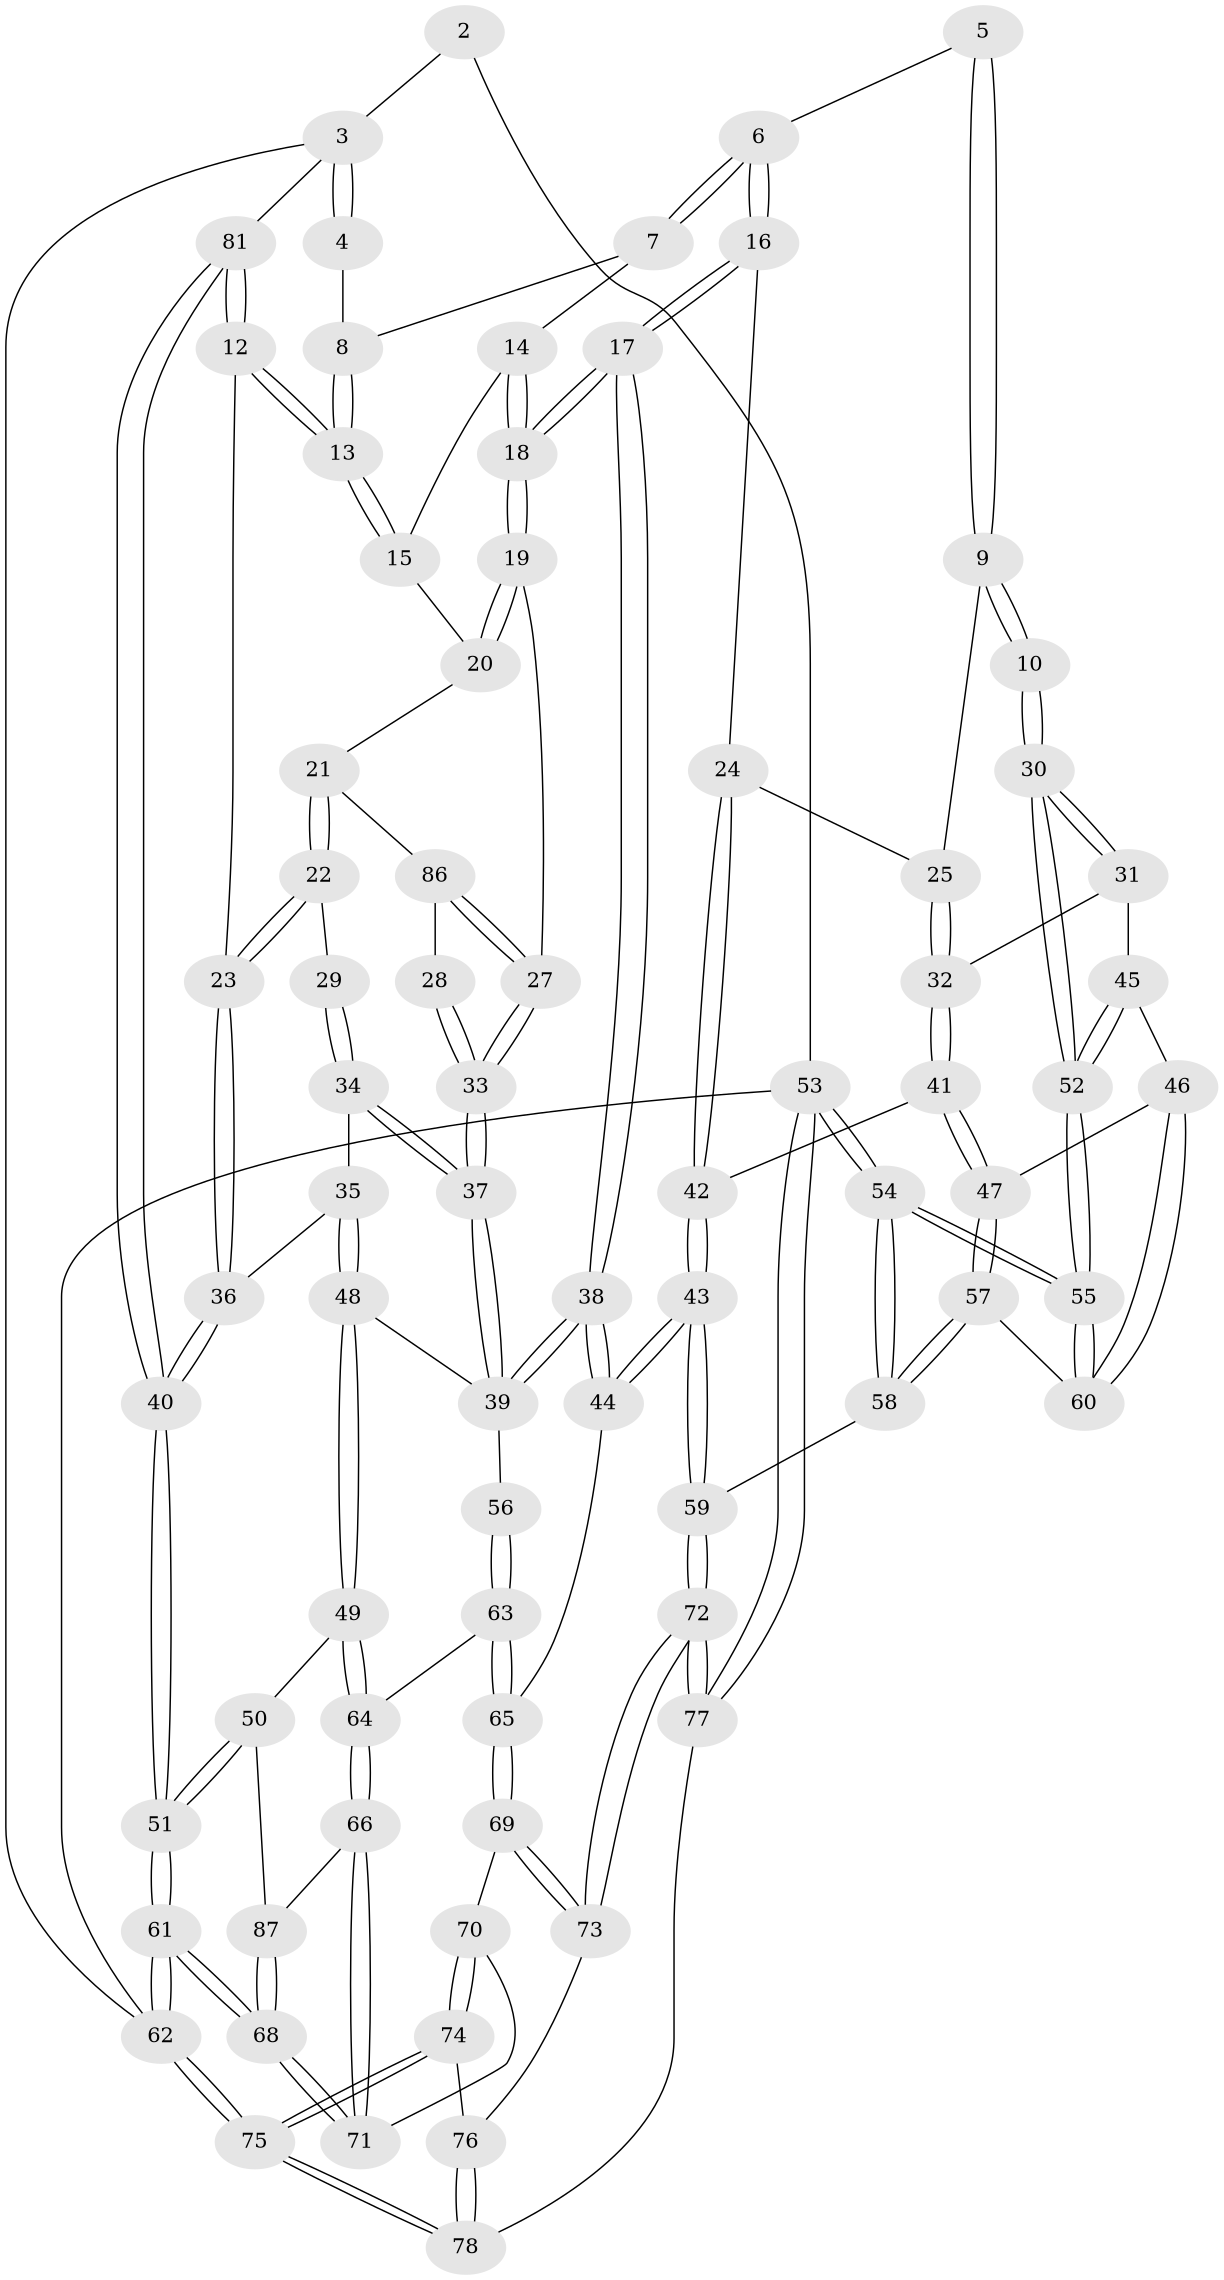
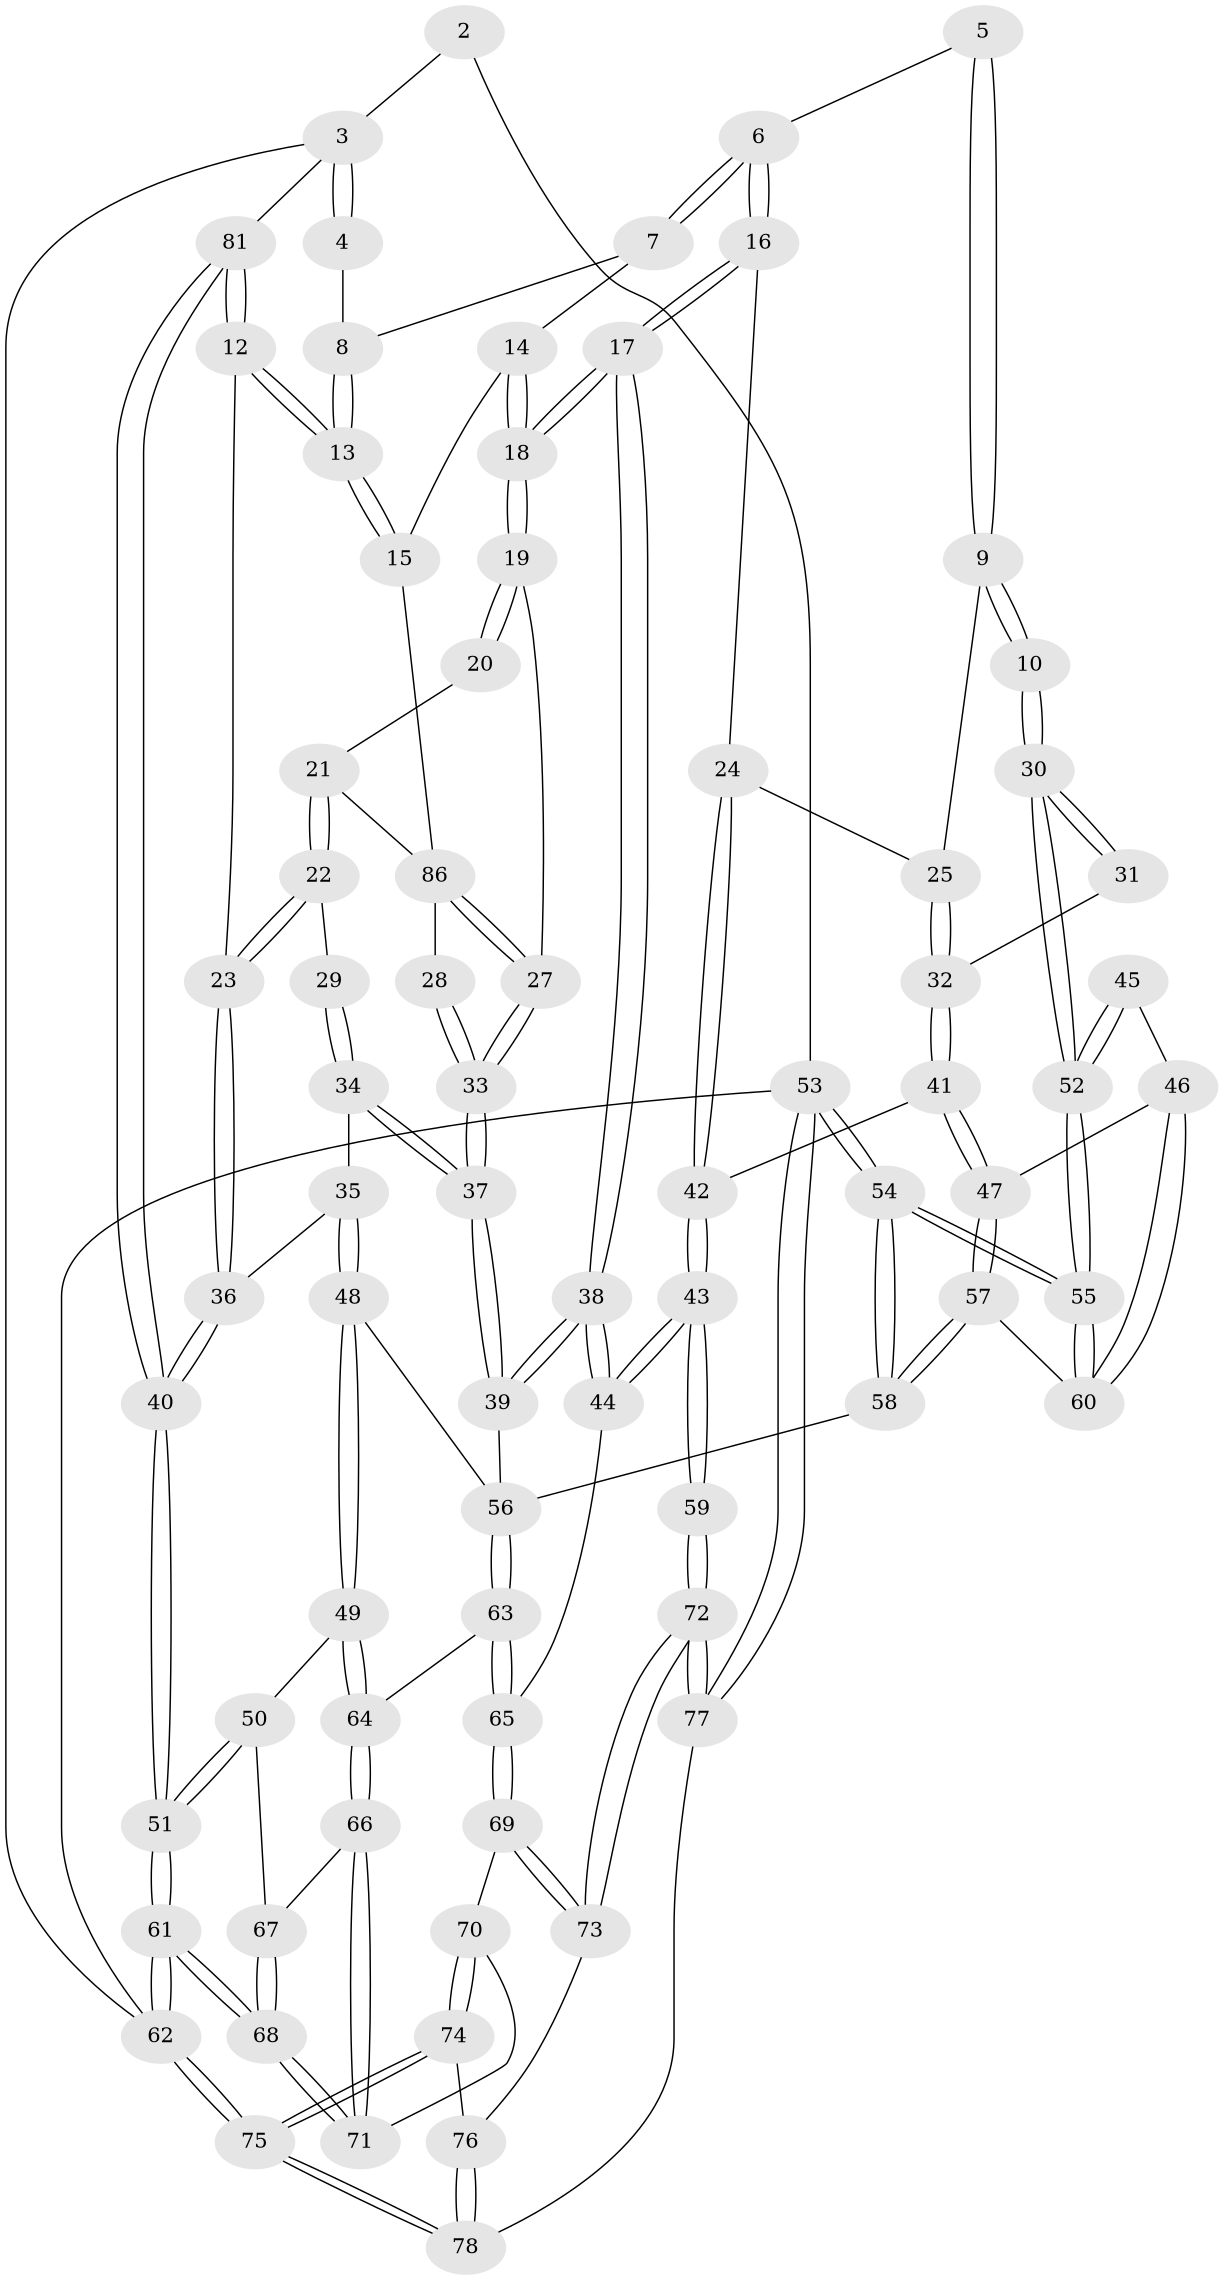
edge "15" -- "20": now "15" -- "86"
edge "31" -- "45": removed
edge "48" -- "39": now "48" -- "56"
edge "58" -- "59": now "58" -- "56"
node "87": label "87" -> "67"
